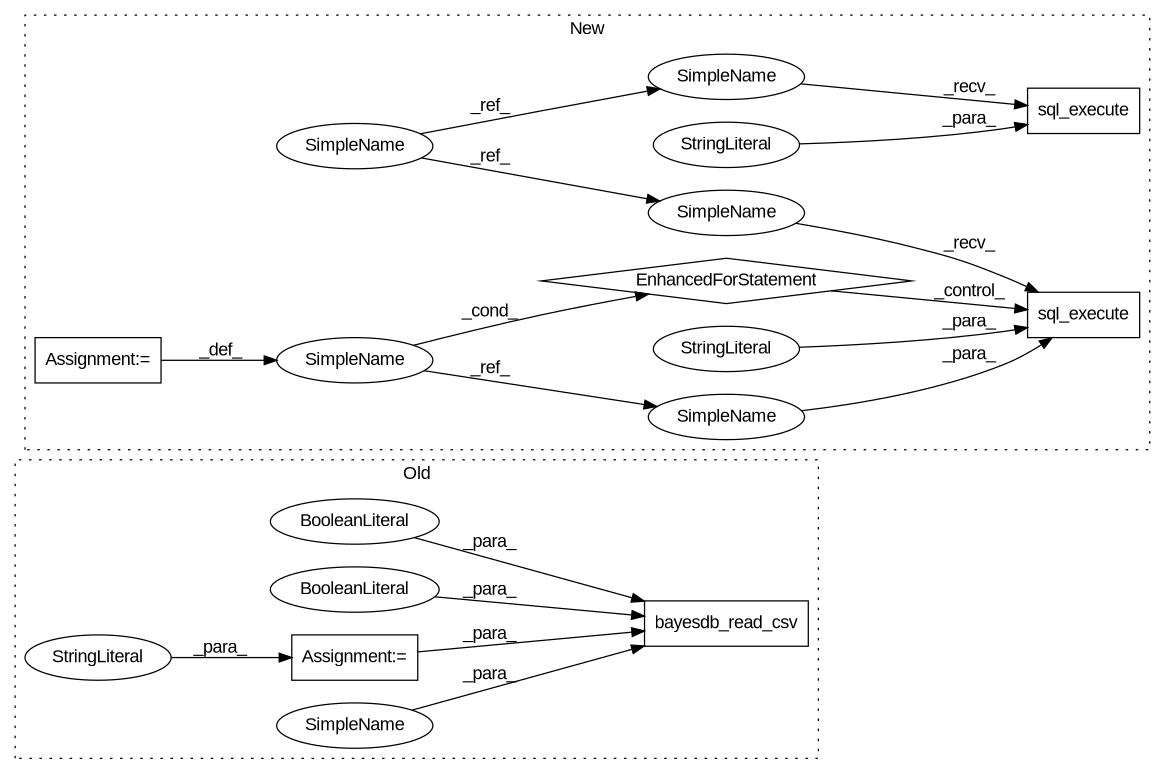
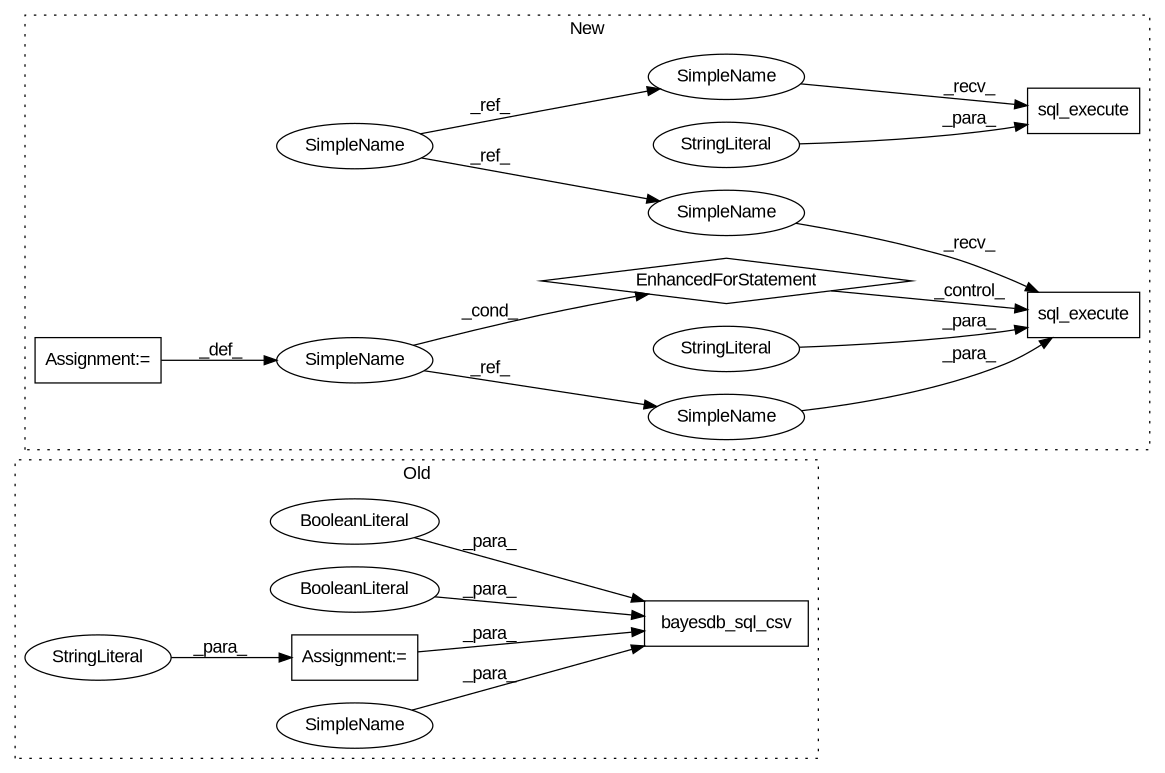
node "bayesdb_read_csv": label "bayesdb_read_csv" -> "bayesdb_sql_csv"
